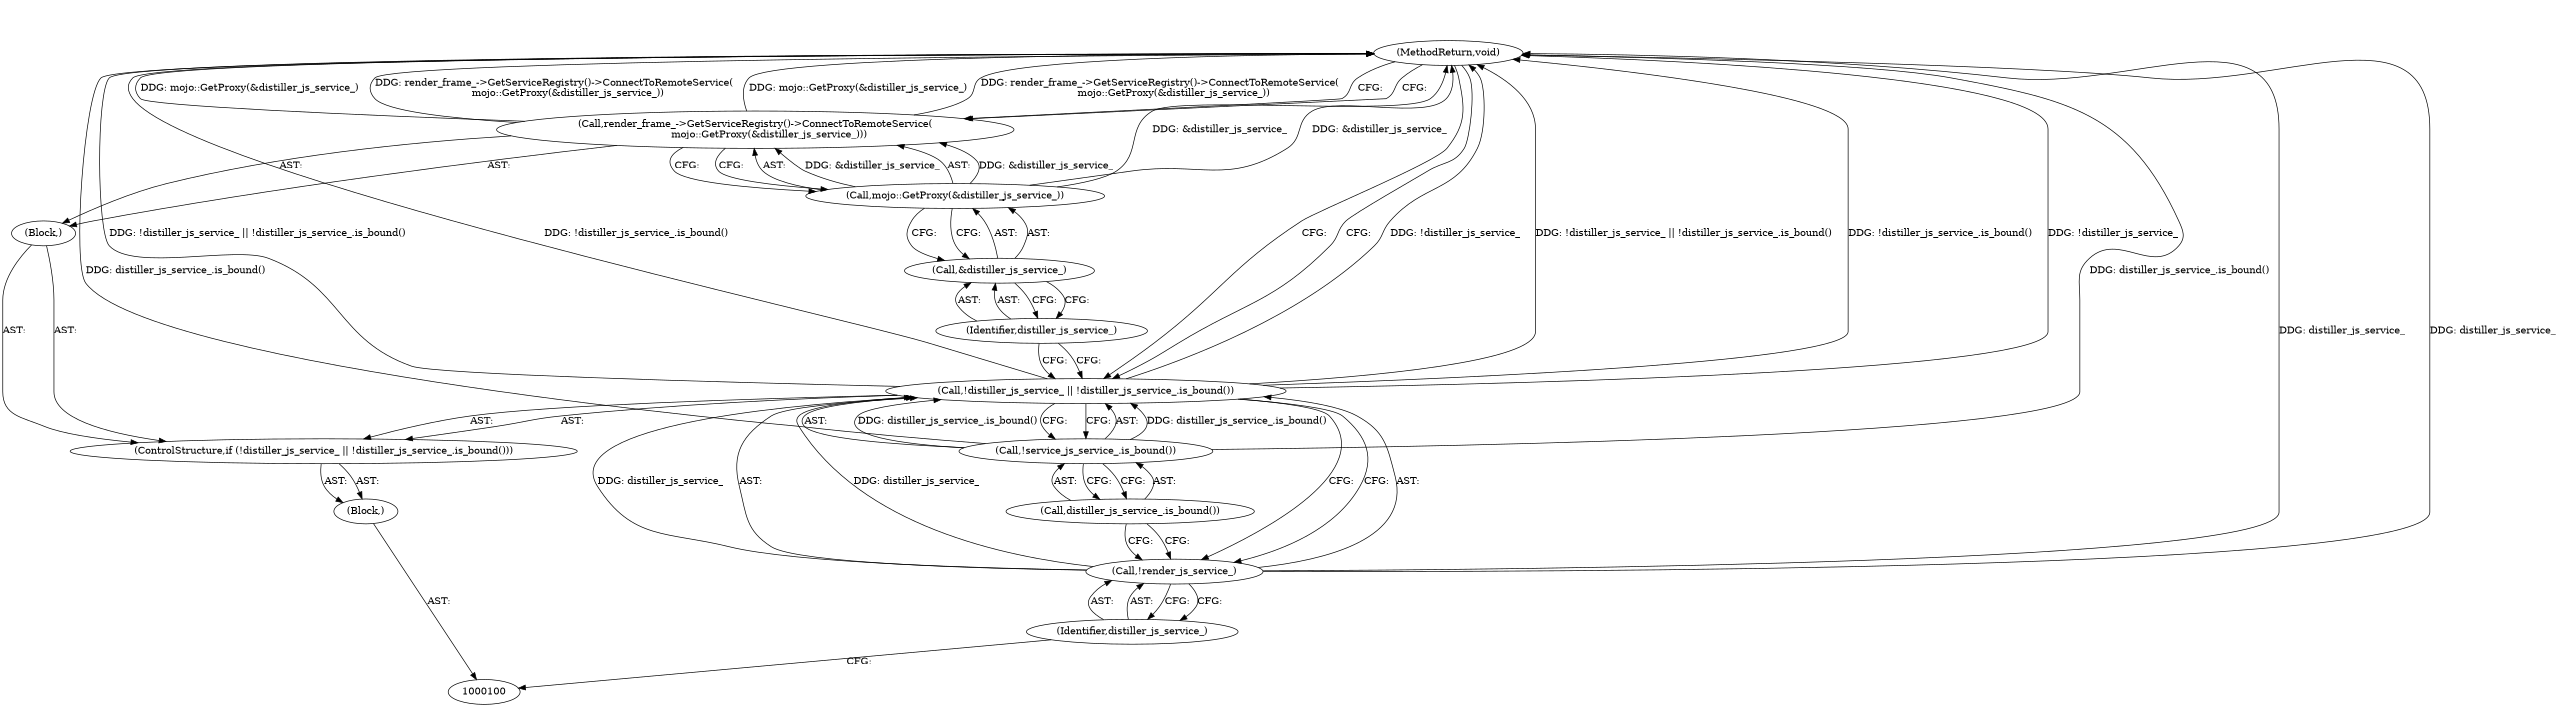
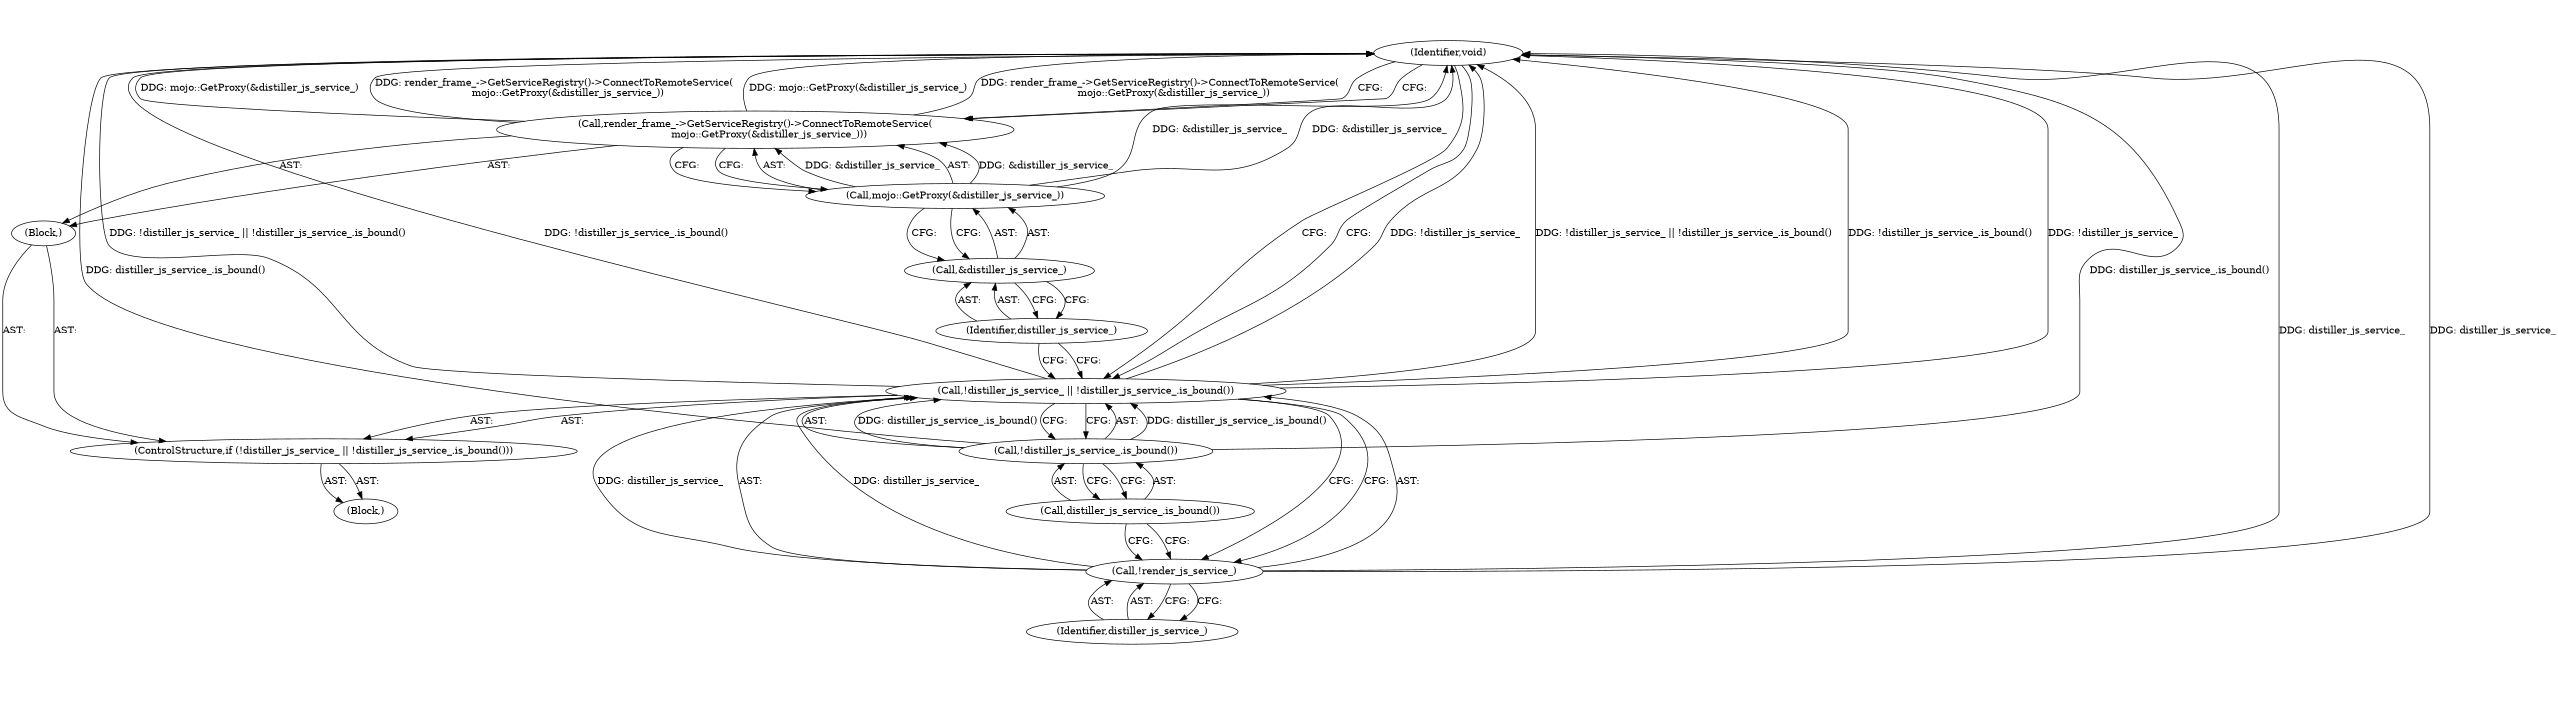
node "(MethodReturn,void)": label "(MethodReturn,void)" -> "(Identifier,void)"
node "(Call,!service_js_service_.is_bound())": label "(Call,!service_js_service_.is_bound())" -> "(Call,!distiller_js_service_.is_bound())"
node "1000100": removed
